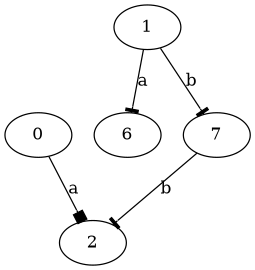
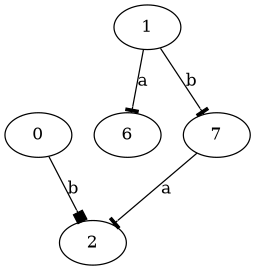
edge "0" -> "2": label "a" -> "b"
edge "7" -> "2": label "b" -> "a"
